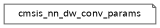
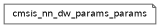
node "cmsis_nn_dw_conv_params": label "cmsis_nn_dw_conv_params" -> "cmsis_nn_dw_params_params"
